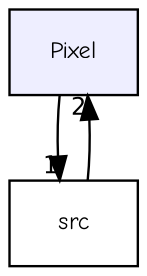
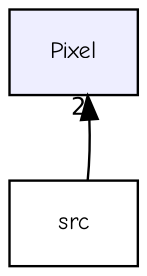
edge "Pixel" -> "src": removed
